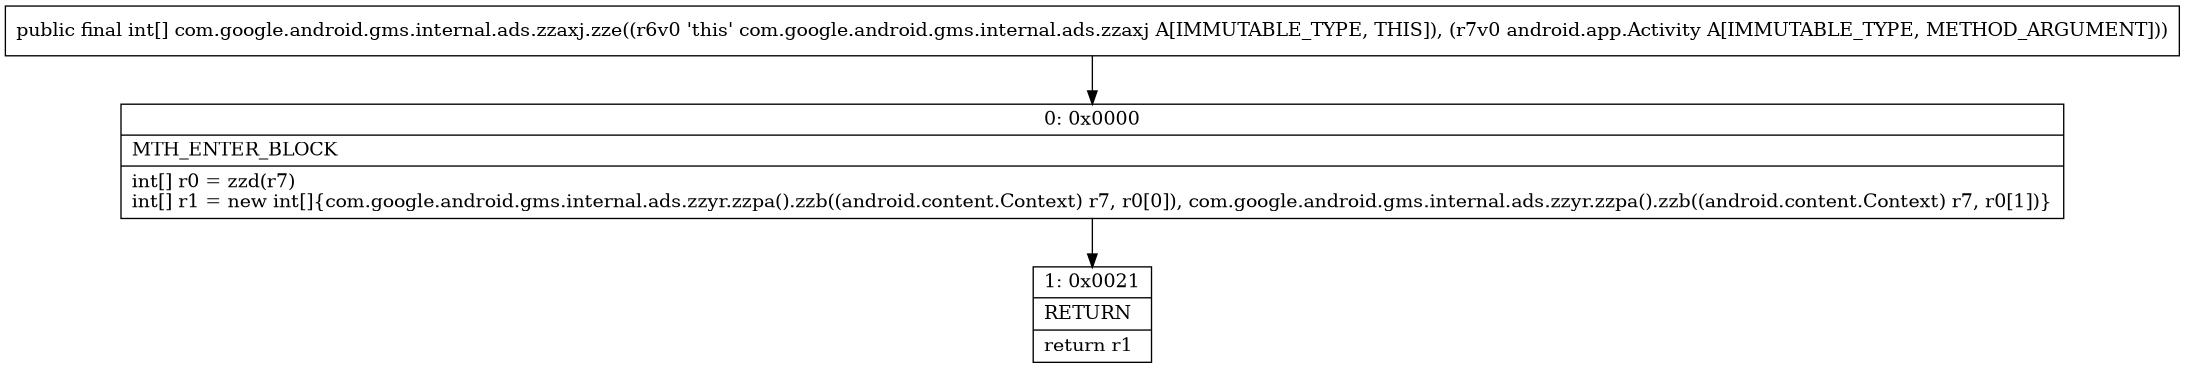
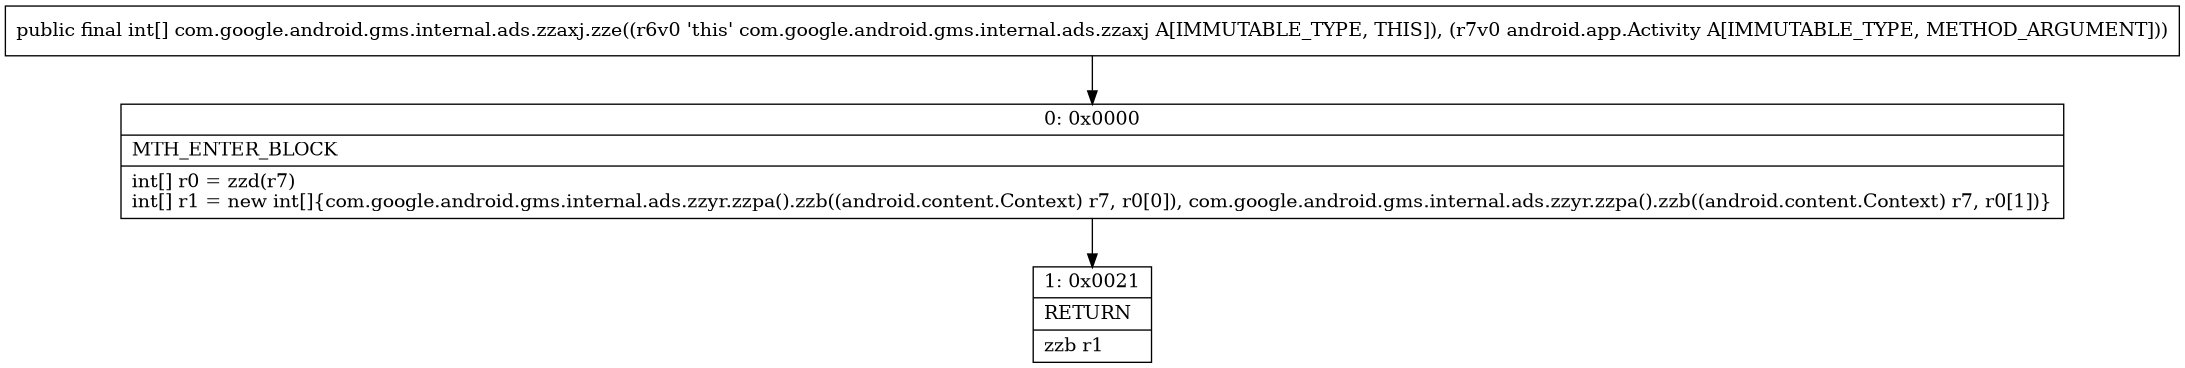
node "1: 0x0021": text "return r1" -> "zzb r1"
